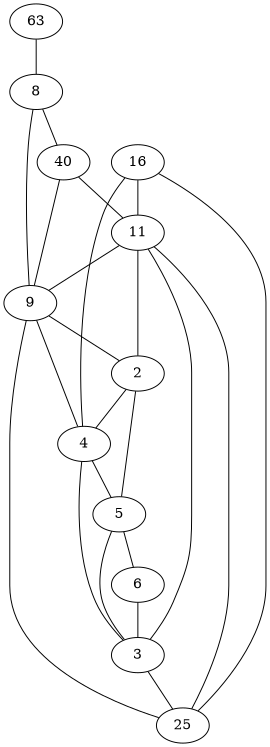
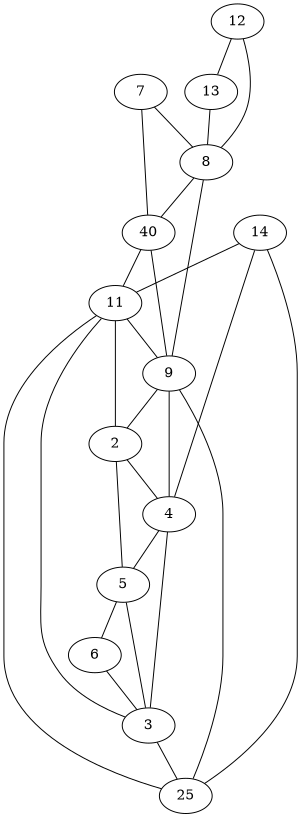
node "63": label "63" -> "13"
node "12": added
node "7": added
node "16": label "16" -> "14"
